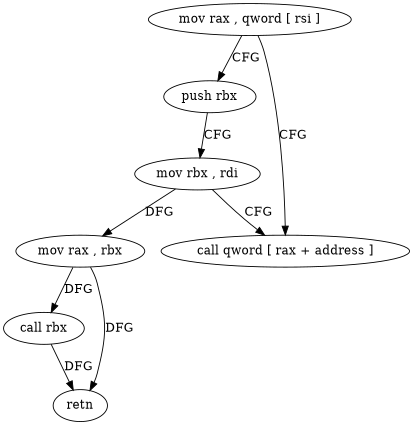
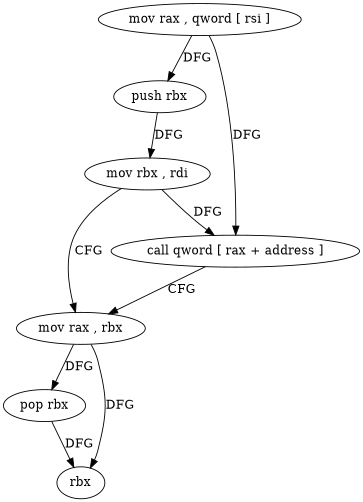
edge "mov rax , qword [ rsi ]" -> "push rbx": label "CFG" -> "DFG"
edge "push rbx" -> "mov rbx , rdi": label "CFG" -> "DFG"
edge "mov rax , qword [ rsi ]" -> "call qword [ rax + address ]": label "CFG" -> "DFG"
edge "mov rbx , rdi" -> "mov rax , rbx": label "DFG" -> "CFG"
edge "mov rbx , rdi" -> "call qword [ rax + address ]": label "CFG" -> "DFG"
edge "call qword [ rax + address ]" -> "mov rax , rbx": added, label "CFG"
node "call rbx": label "call rbx" -> "pop rbx"
node "retn": label "retn" -> "rbx"
